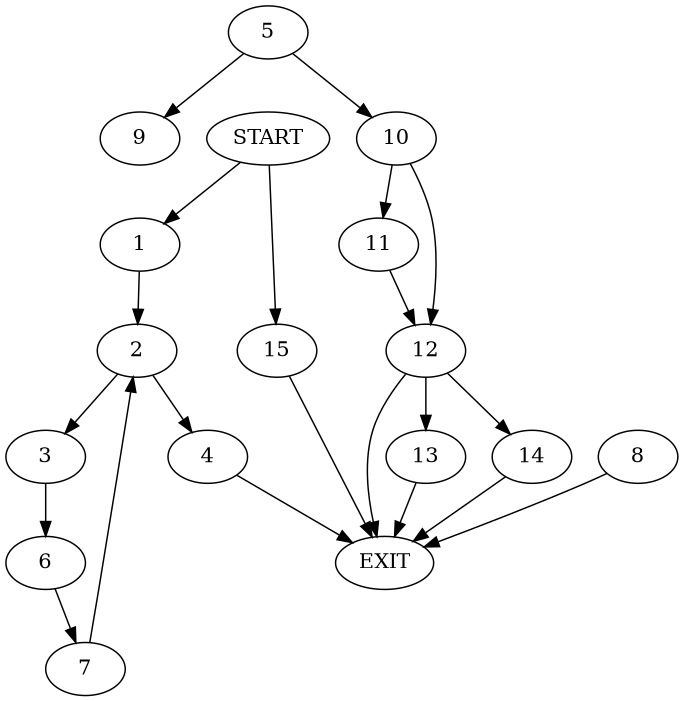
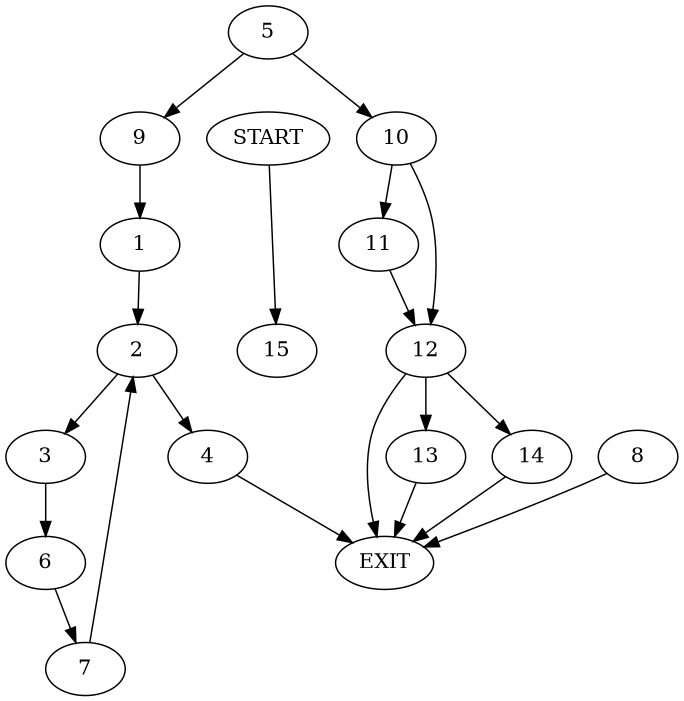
edge "START" -> "1": now "9" -> "1"
edge "15" -> "EXIT": removed
